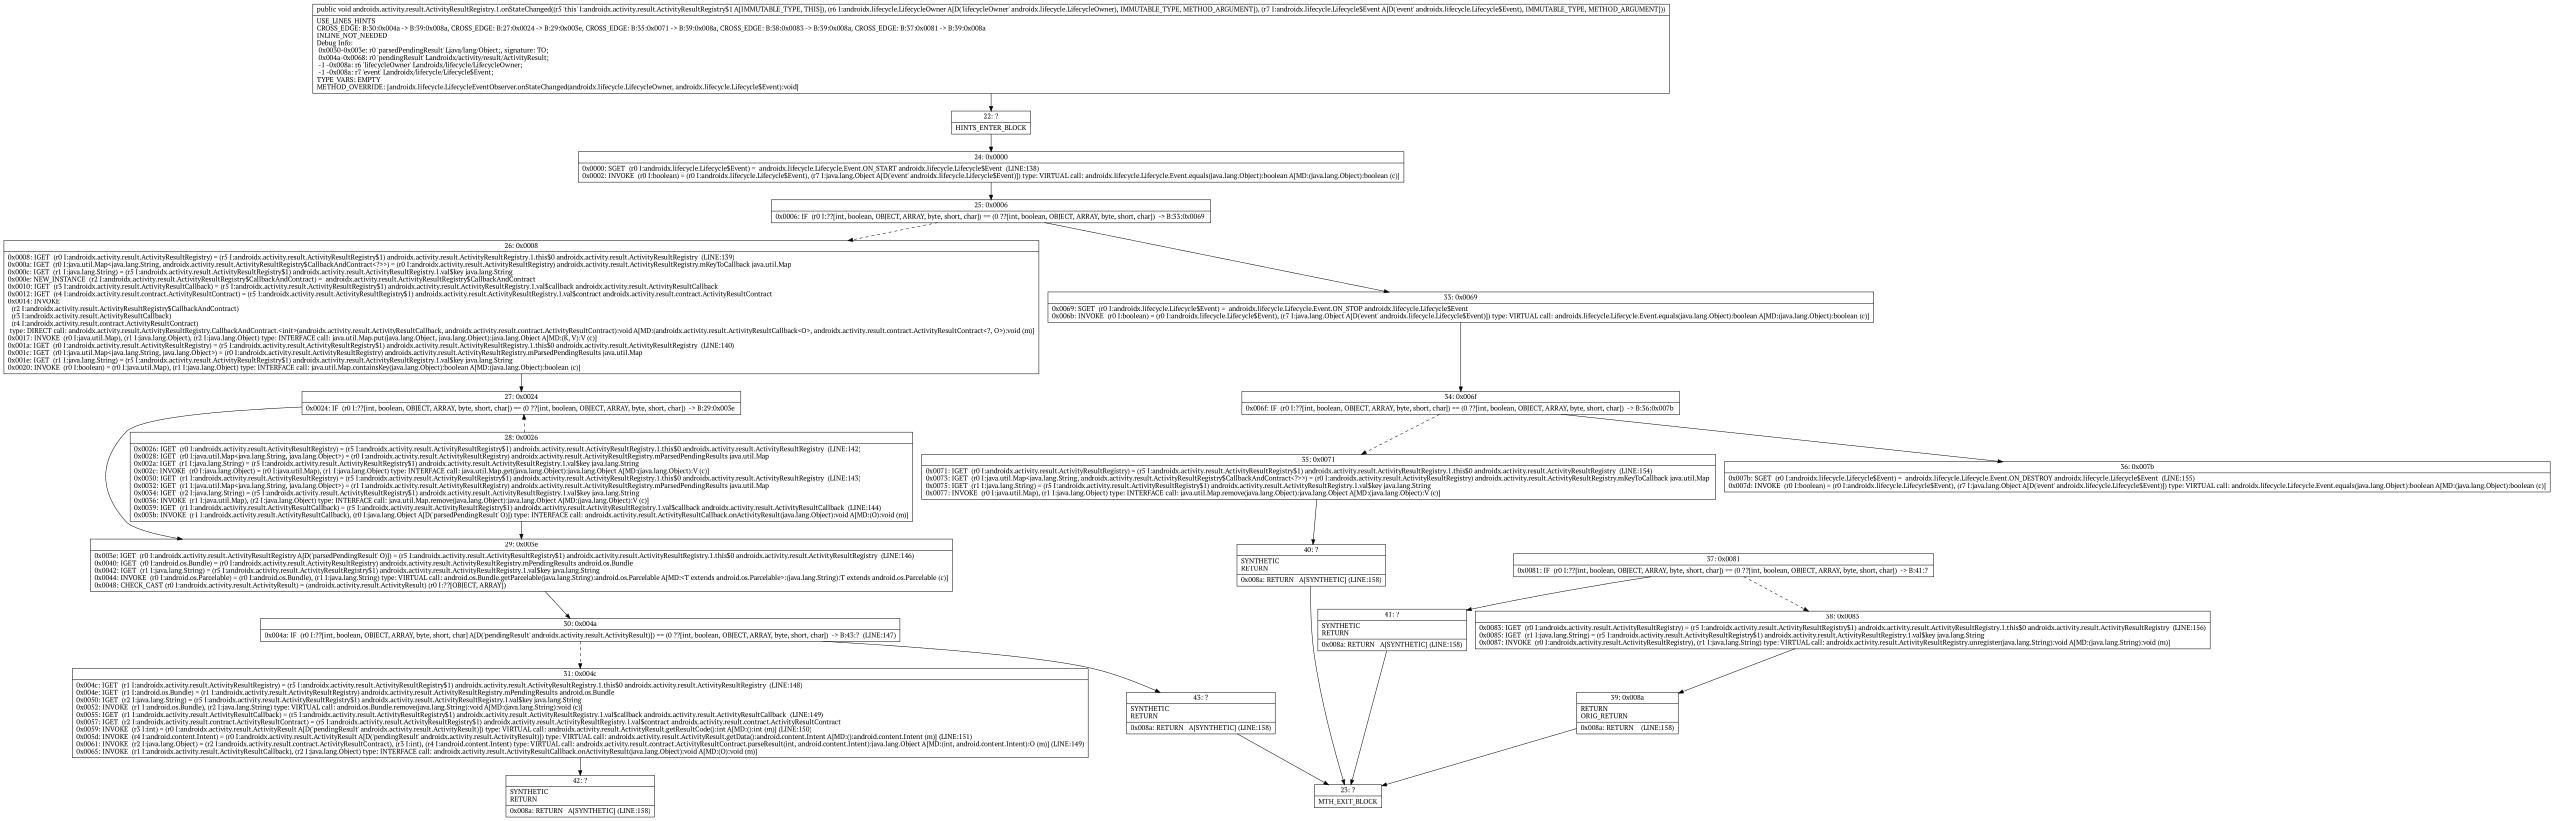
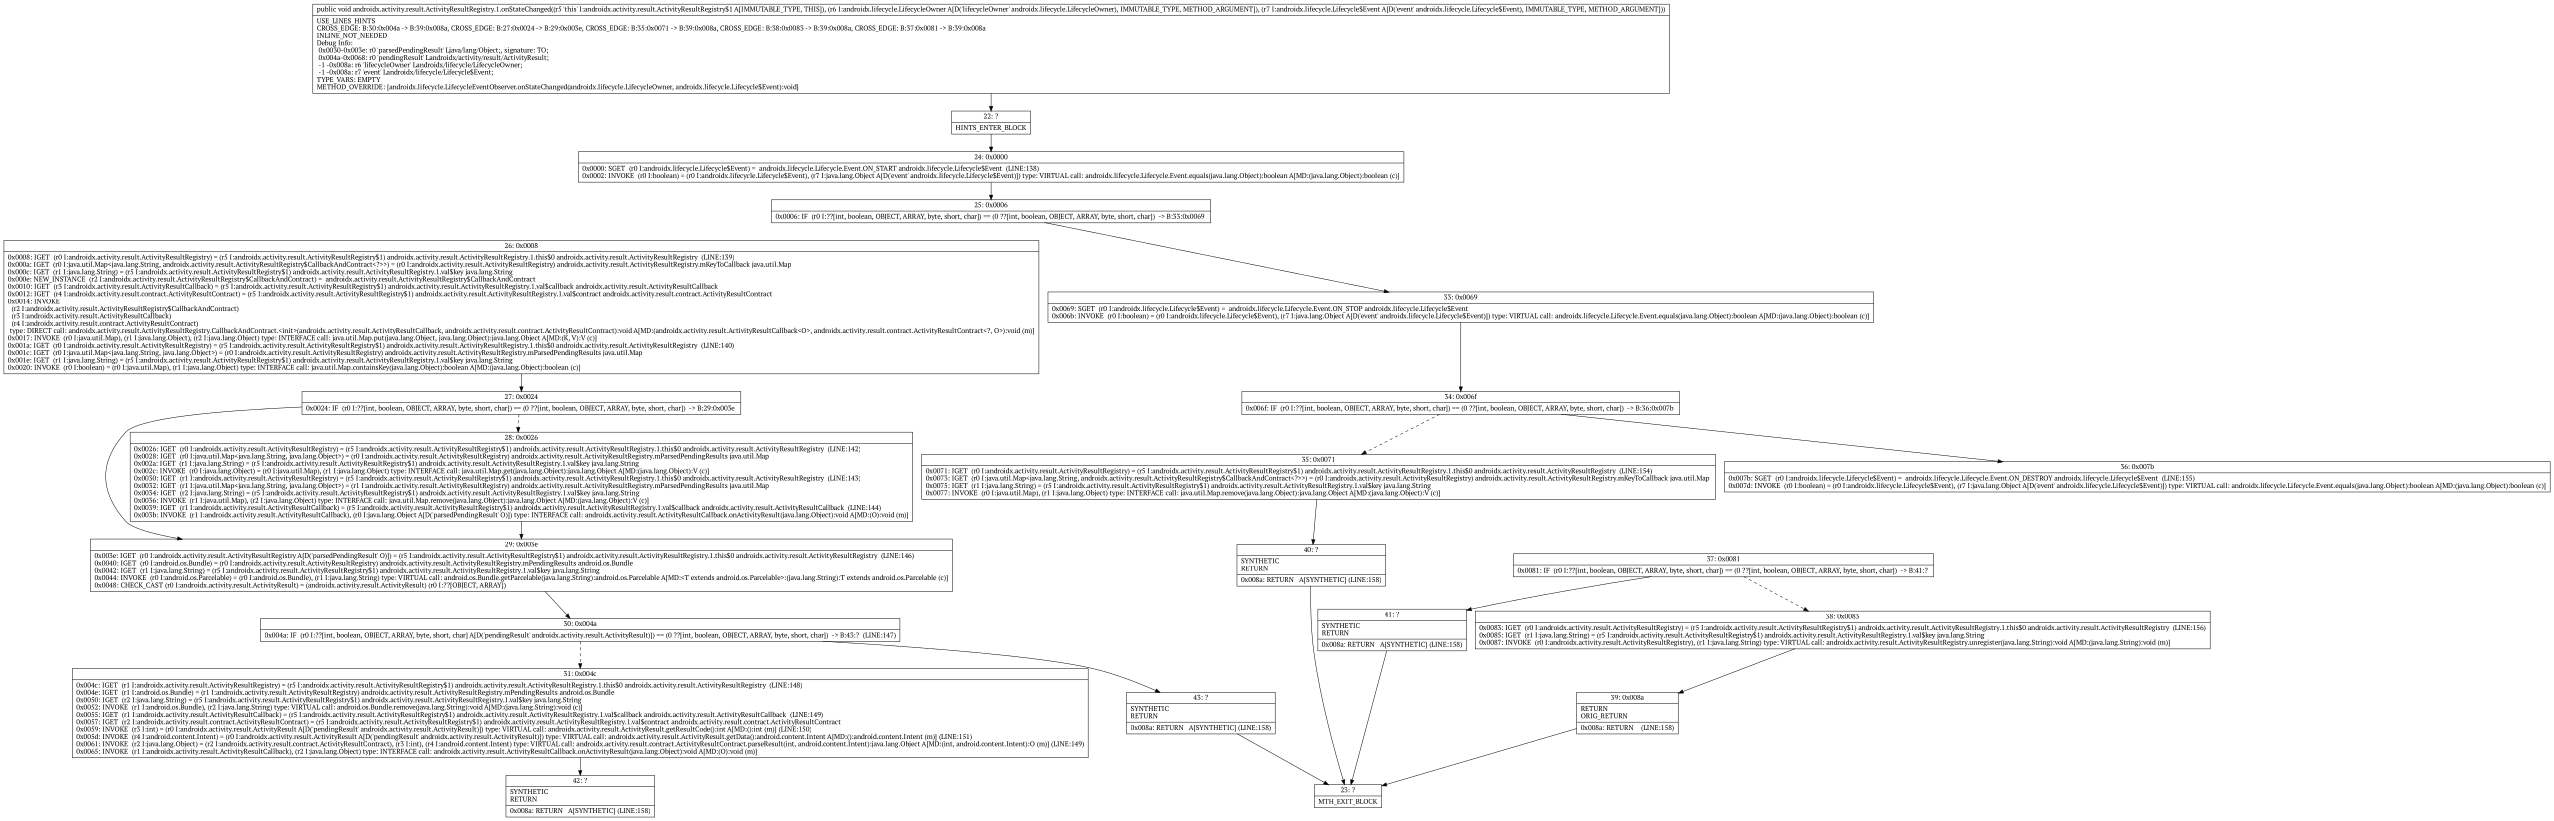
edge "25: 0x0006" -> "26: 0x0008": removed
edge "28: 0x0026" -> "27: 0x0024": reversed
